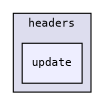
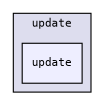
cluster "headers": label "headers" -> "update"
